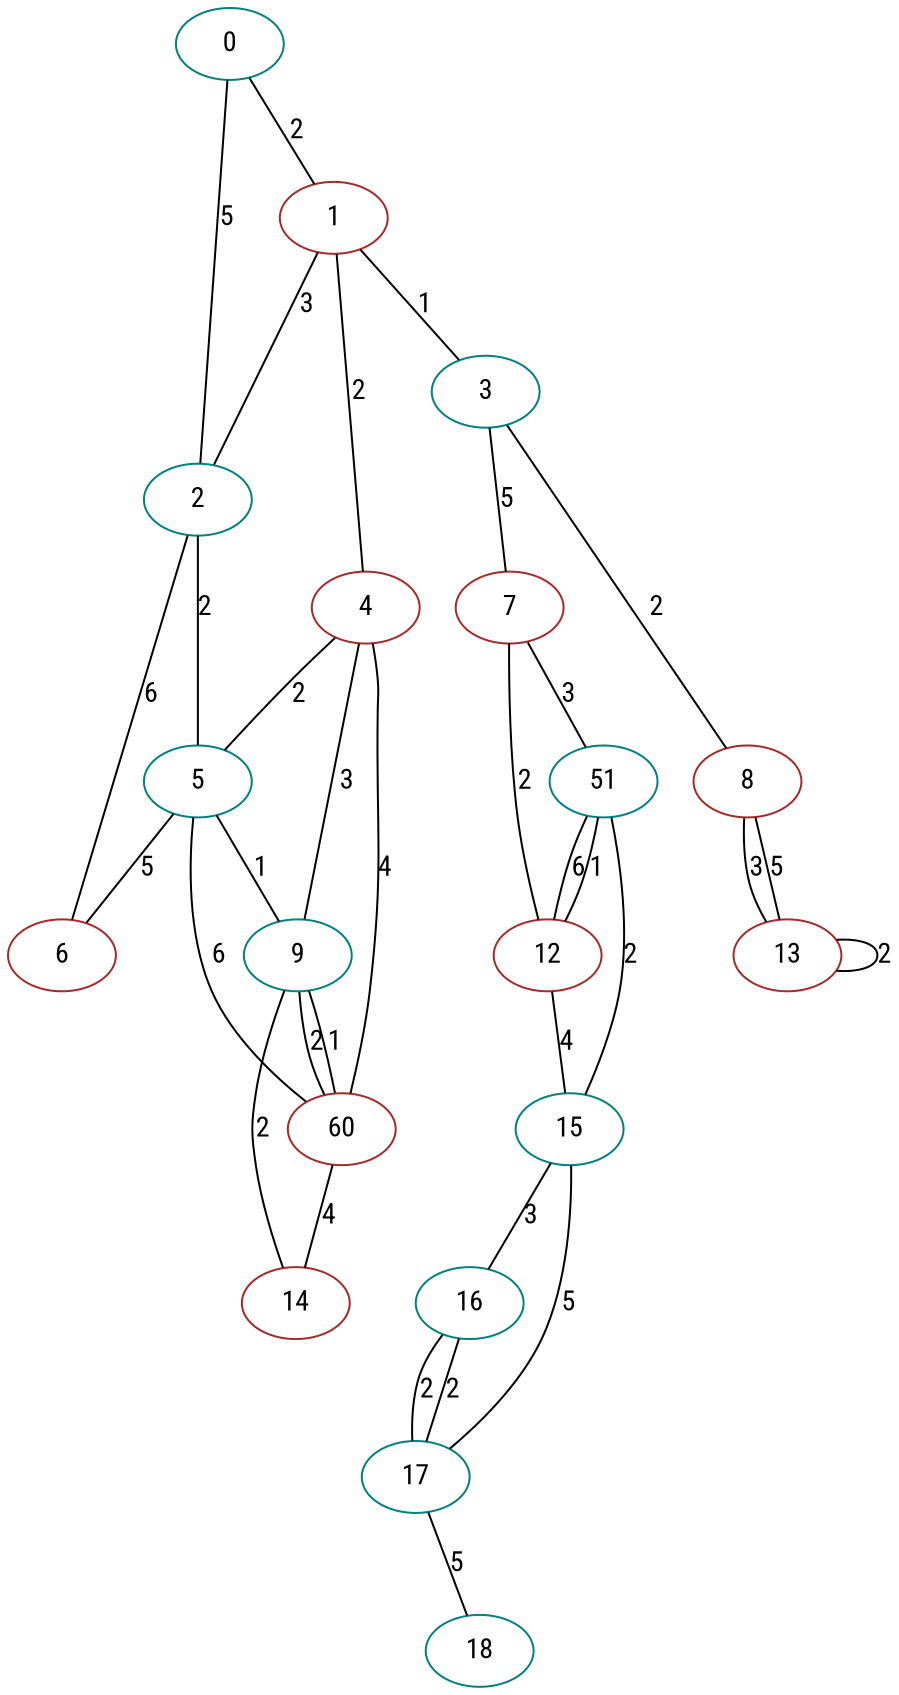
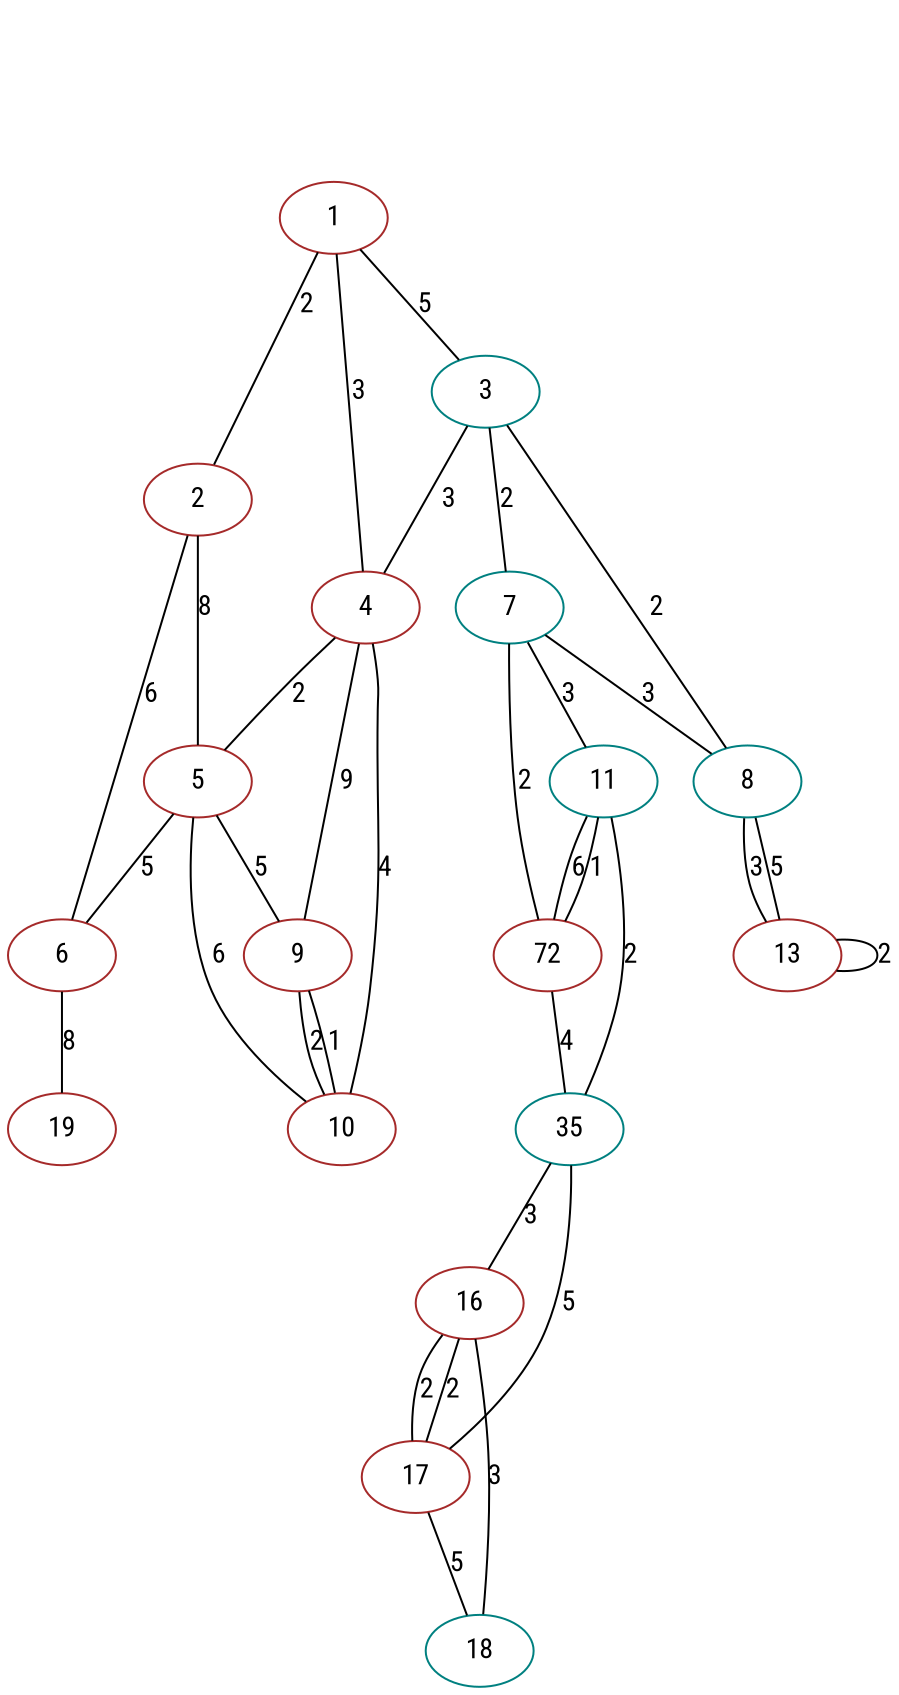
node "0": removed
edge "1" -- "2": label "3" -> "2"
edge "1" -- "3": label "1" -> "5"
edge "1" -- "4": label "2" -> "3"
node "2": color teal -> brown
edge "3" -- "4": added, label "3"
edge "3" -- "7": label "5" -> "2"
edge "2" -- "5": label "2" -> "8"
node "7": color brown -> teal
edge "7" -- "8": added, label "3"
node "5": color teal -> brown
edge "4" -- "9": label "3" -> "9"
node "51": label "51" -> "11"
node "8": color brown -> teal
edge "5" -- "9": label "1" -> "5"
node "9": color teal -> brown
node "12": label "12" -> "72"
node "19": added
node "60": label "60" -> "10"
node "15": label "15" -> "35"
node "14": removed
node "16": color teal -> brown
edge "16" -- "18": added, label "3"
node "17": color teal -> brown
